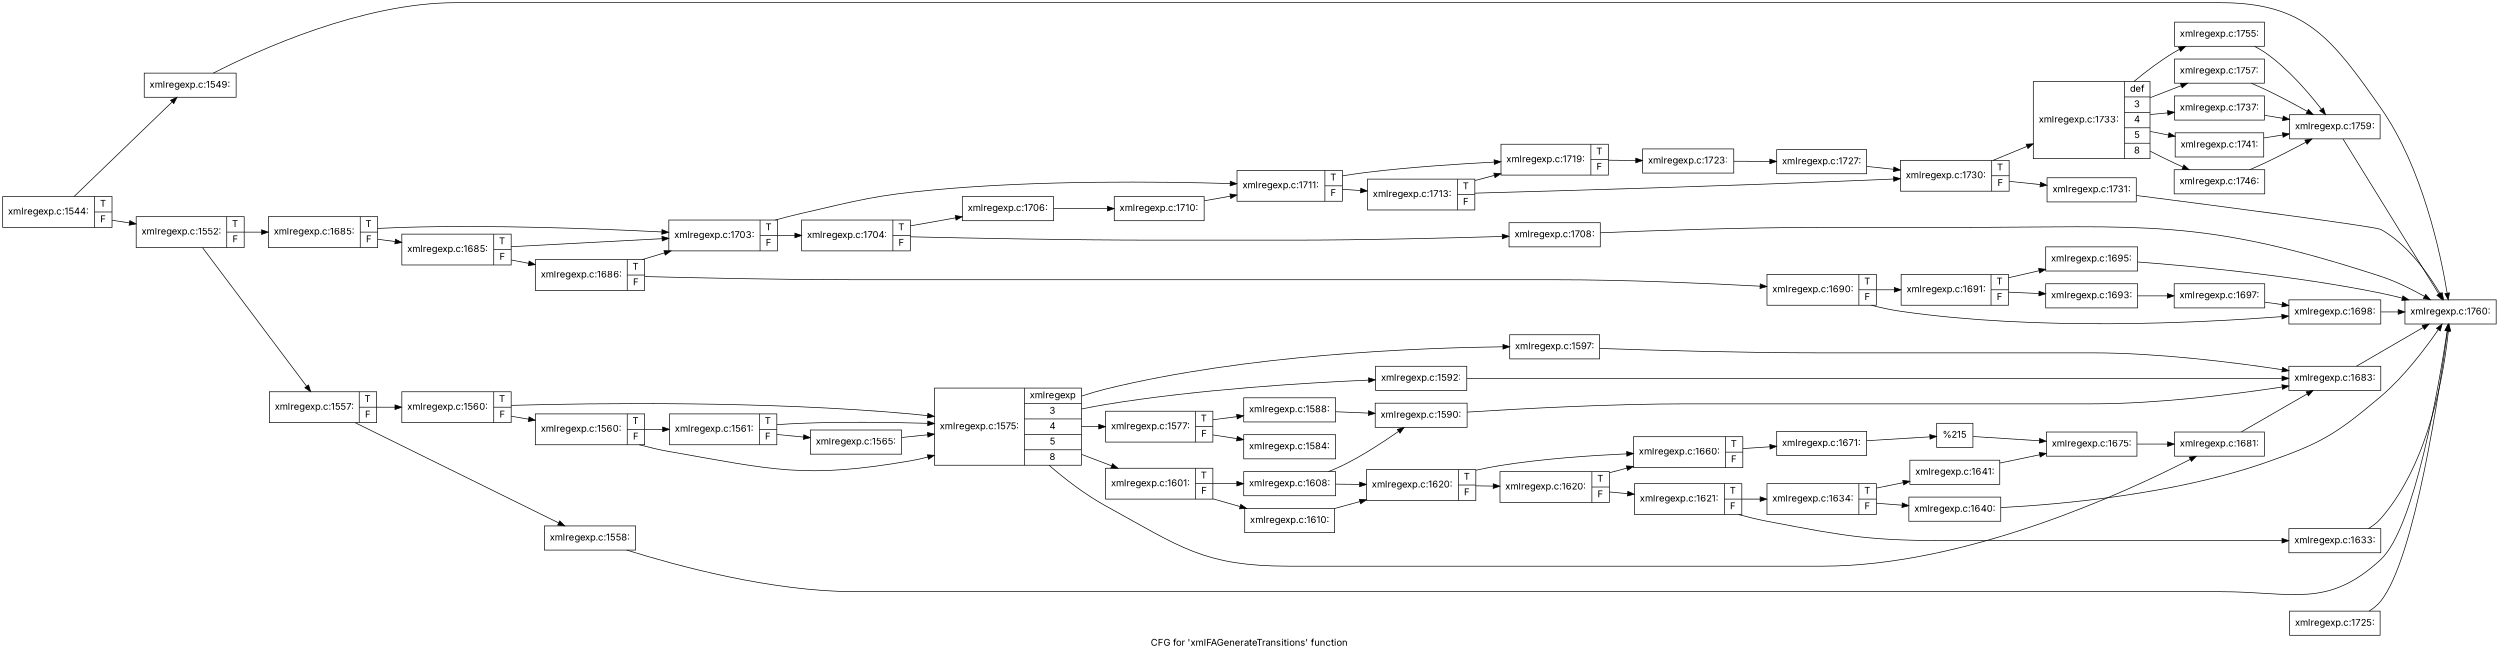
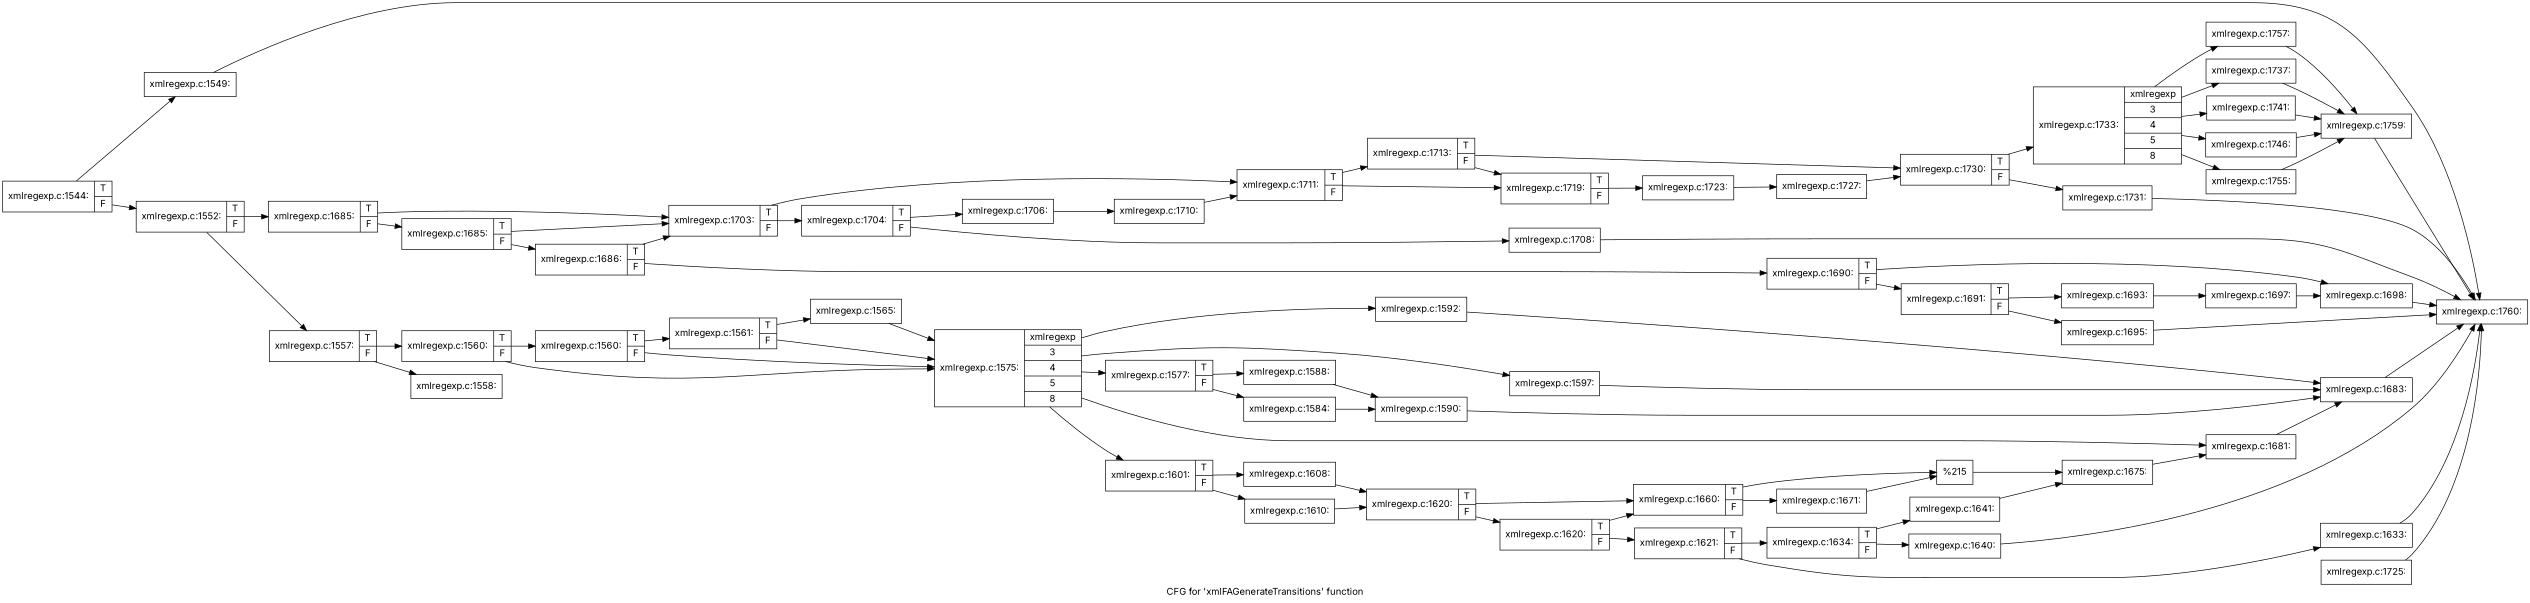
node "xmlregexp.c:1733:": text "def" -> "xmlregexp"
edge "xmlregexp.c:1608:" -> "xmlregexp.c:1590:": now "xmlregexp.c:1584:" -> "xmlregexp.c:1590:"
edge "xmlregexp.c:1660:" -> "%215": added
edge "xmlregexp.c:1558:" -> "xmlregexp.c:1760:": removed
